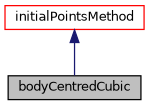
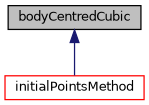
edge "bodyCentredCubic" -> "initialPointsMethod": reversed
